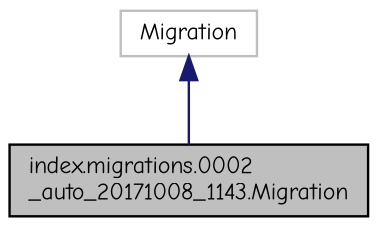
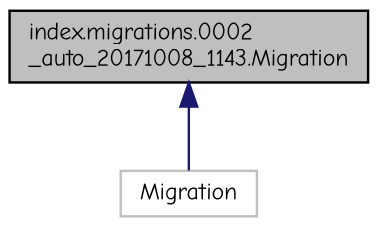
edge "index.migrations.0002 _auto_20171008_1143.Migration" -> "Migration": reversed
